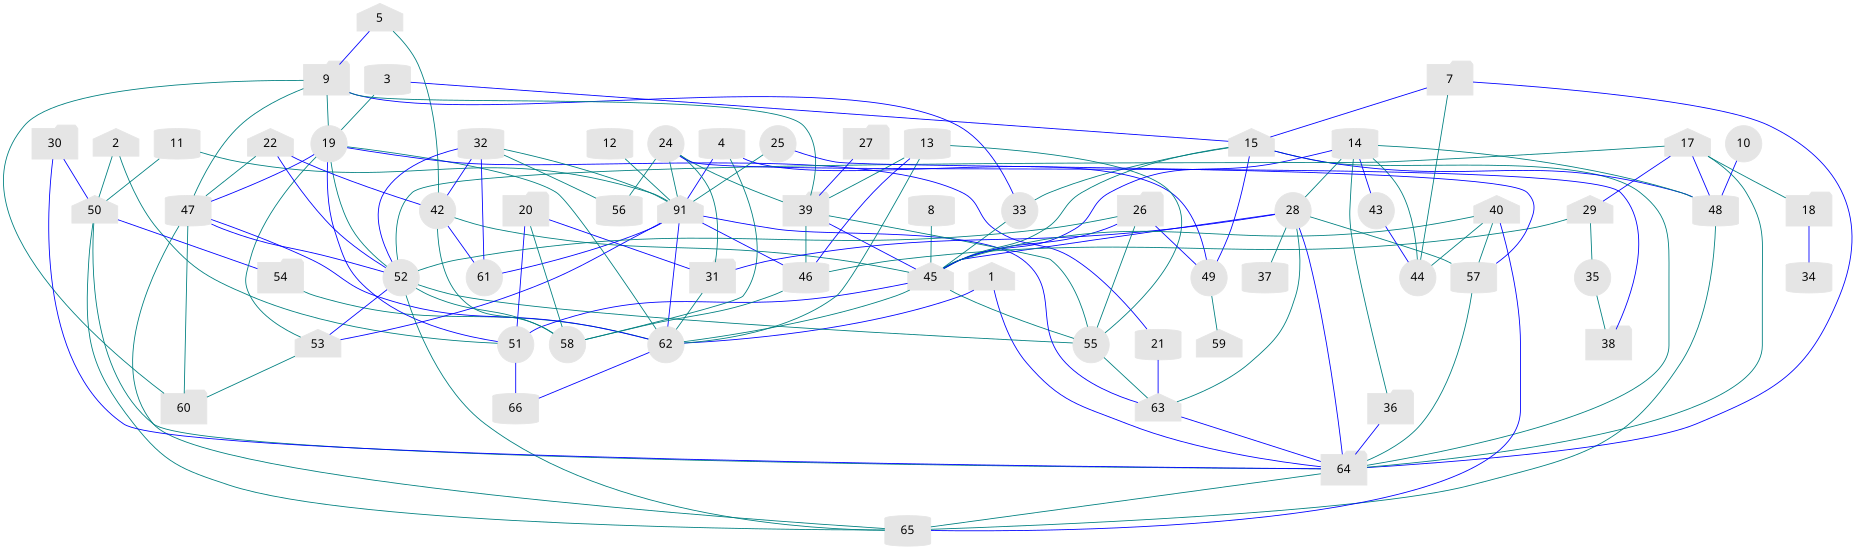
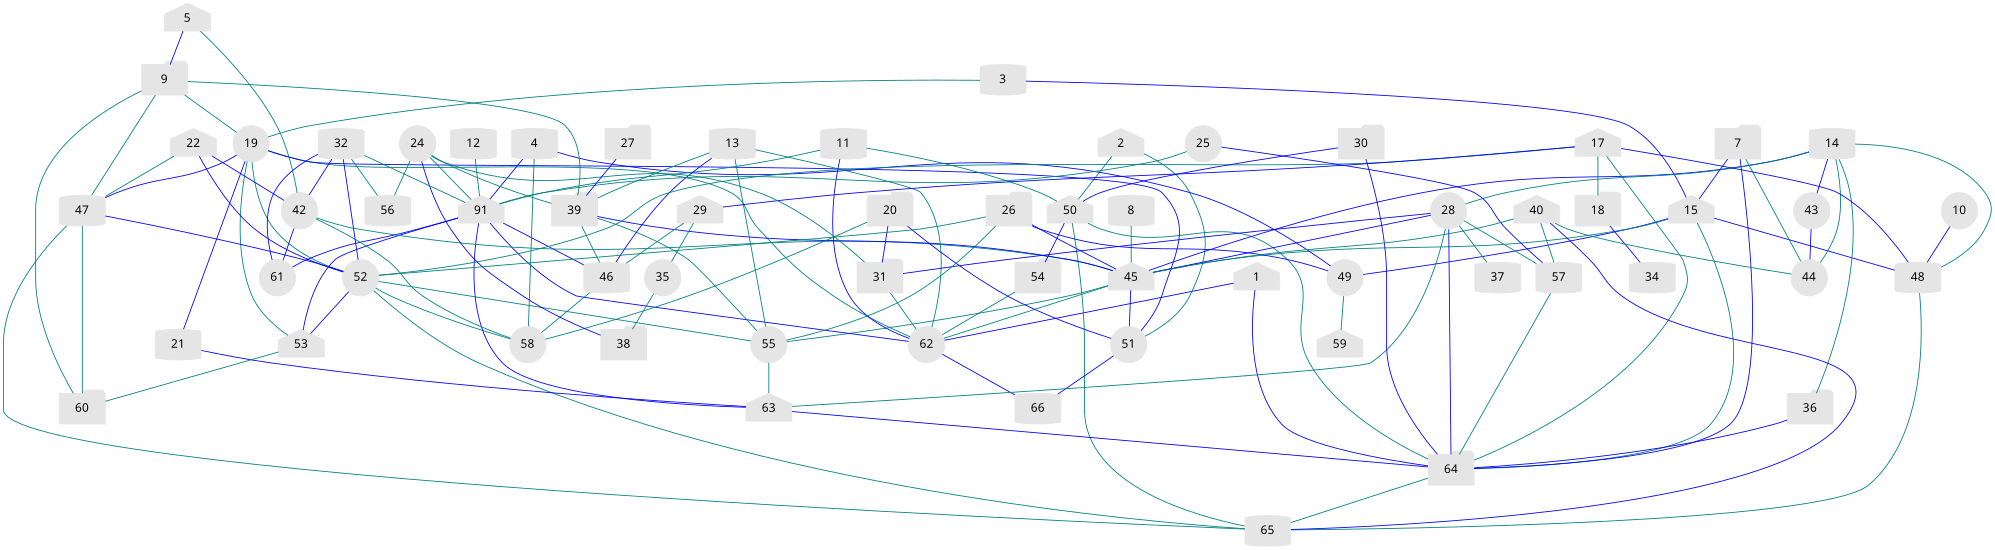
node "33": removed
edge "47" -- "62": now "11" -- "62"
